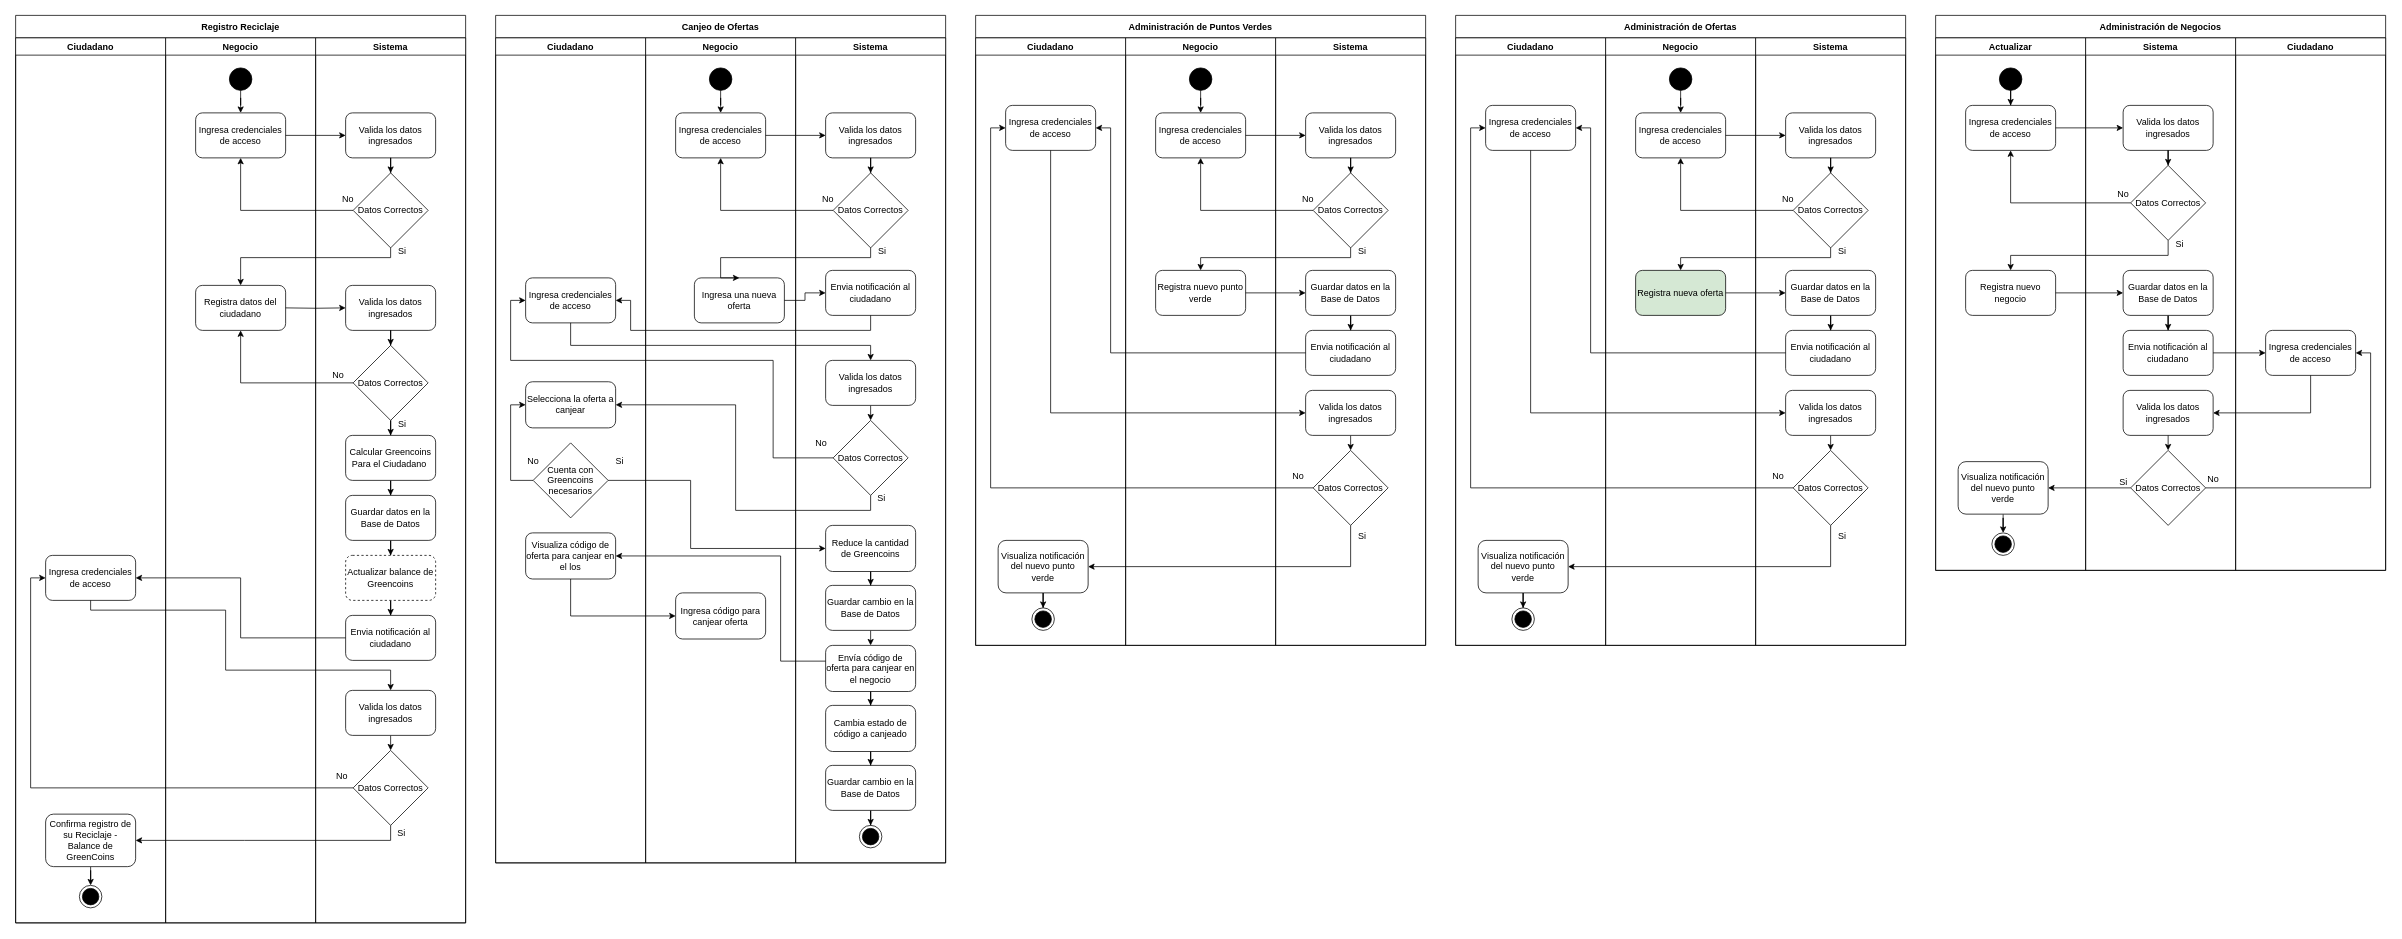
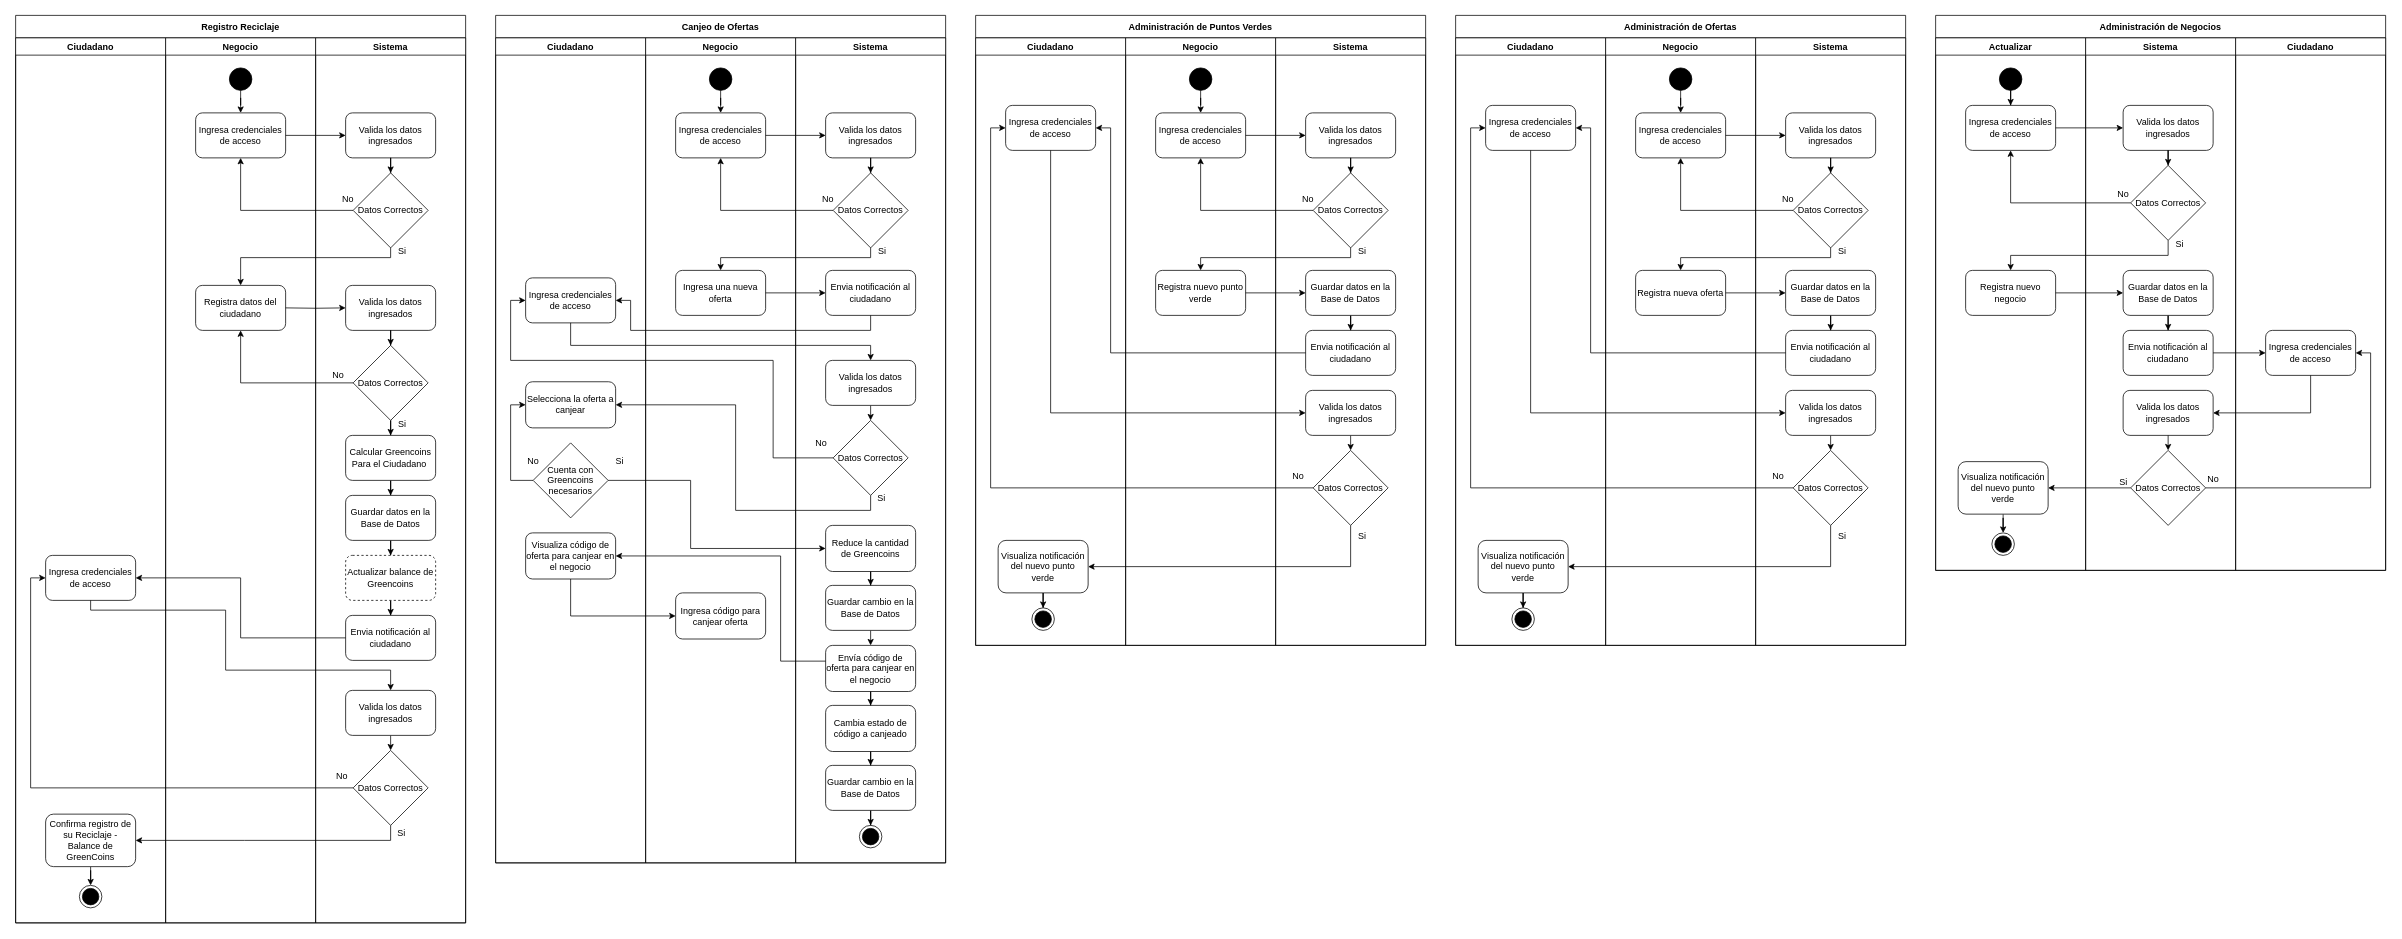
node "Registra nueva oferta": fillcolor #d5e8d4 -> #ffffff
node "Ingresa una nueva oferta": moved (739, 300) -> (720, 293)
node "Visualiza código de oferta para canjear en el los": label "Visualiza código de oferta para canjear en el los" -> "Visualiza código de oferta para canjear en el negocio"
